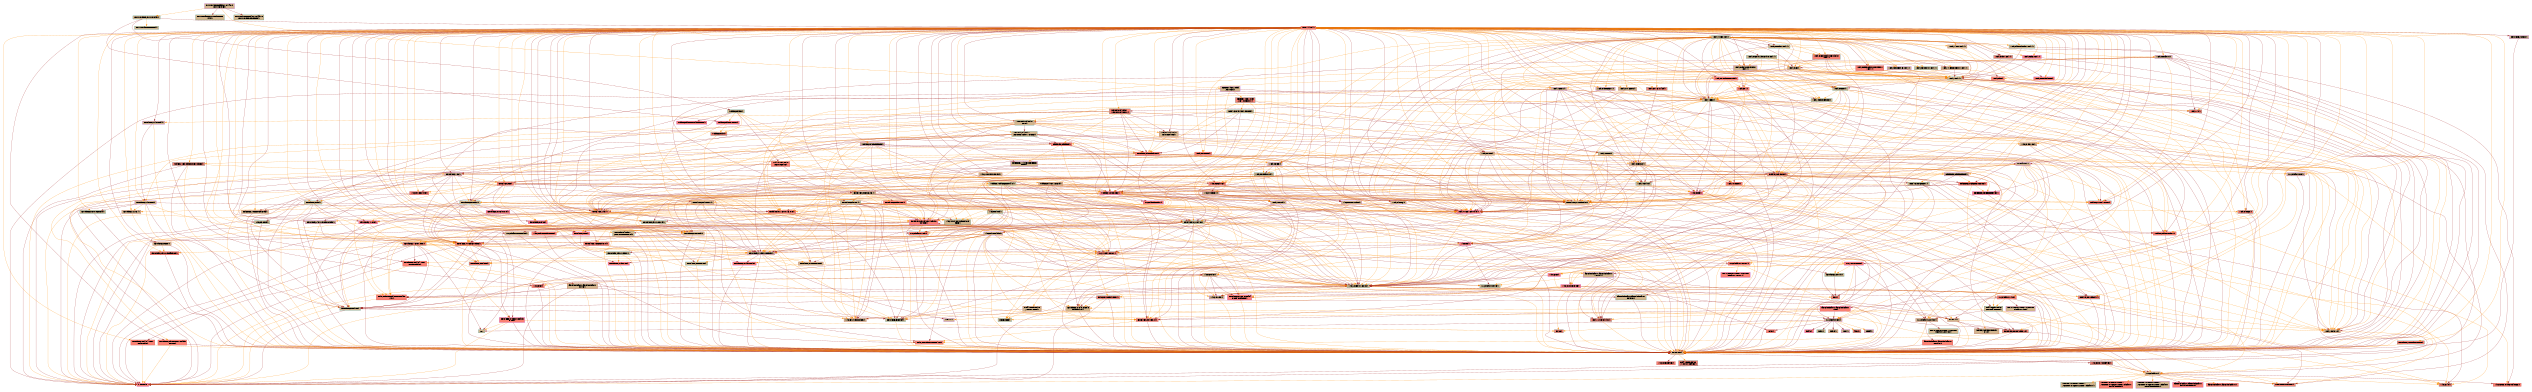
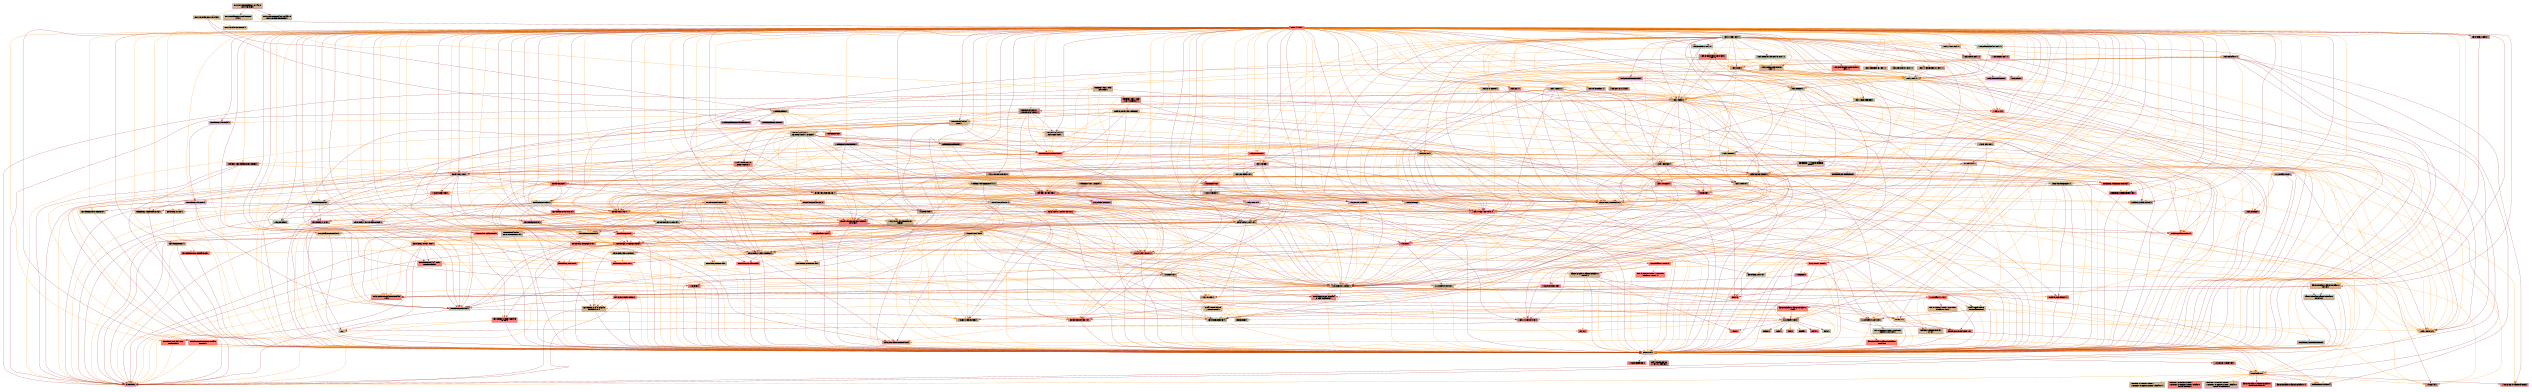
edge "UObject/Script.h" -> "Misc/EnumClassFlags.h": removed
node "IsEnum.h": removed
